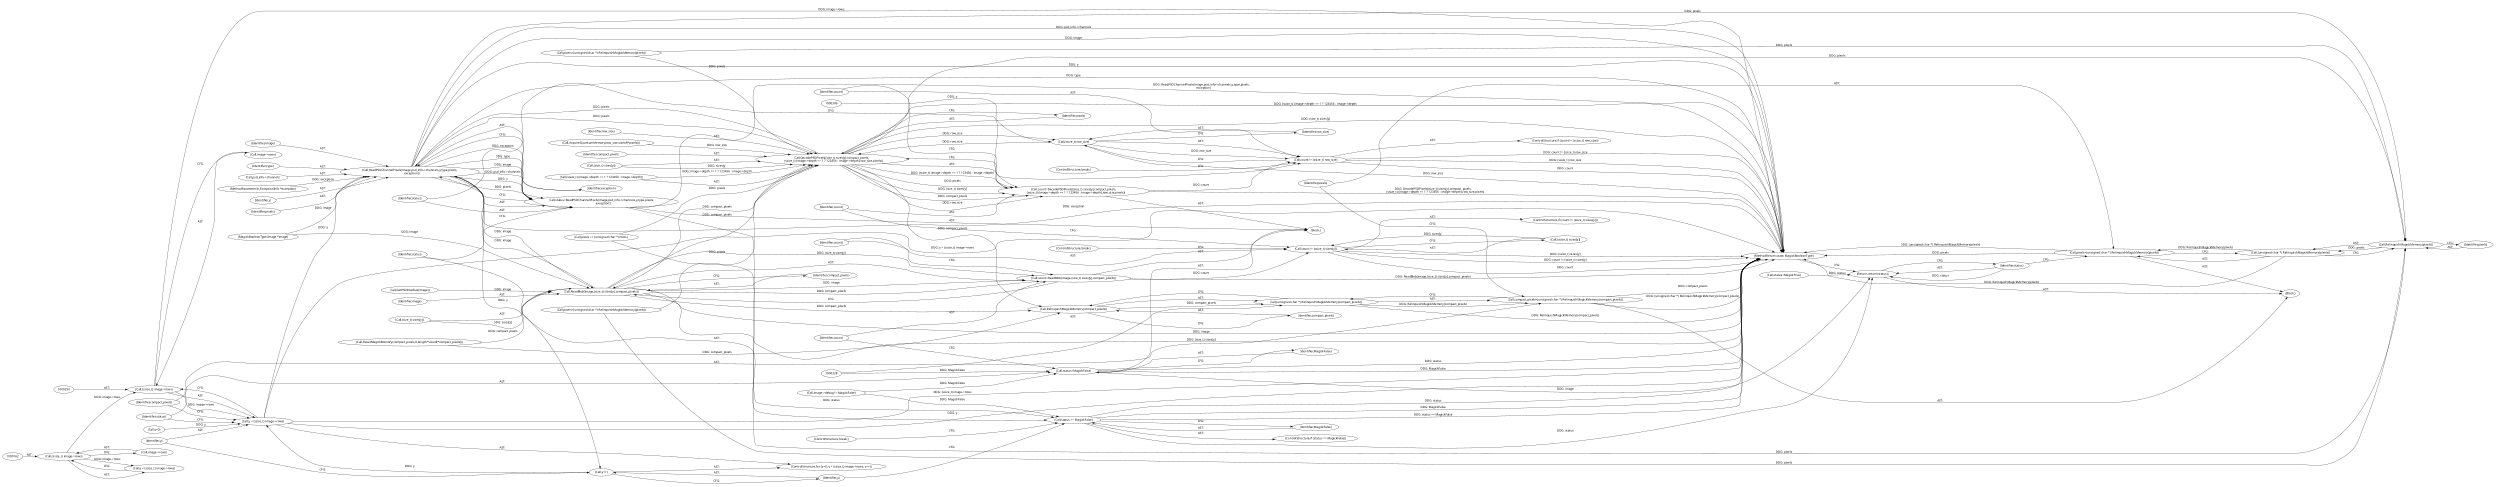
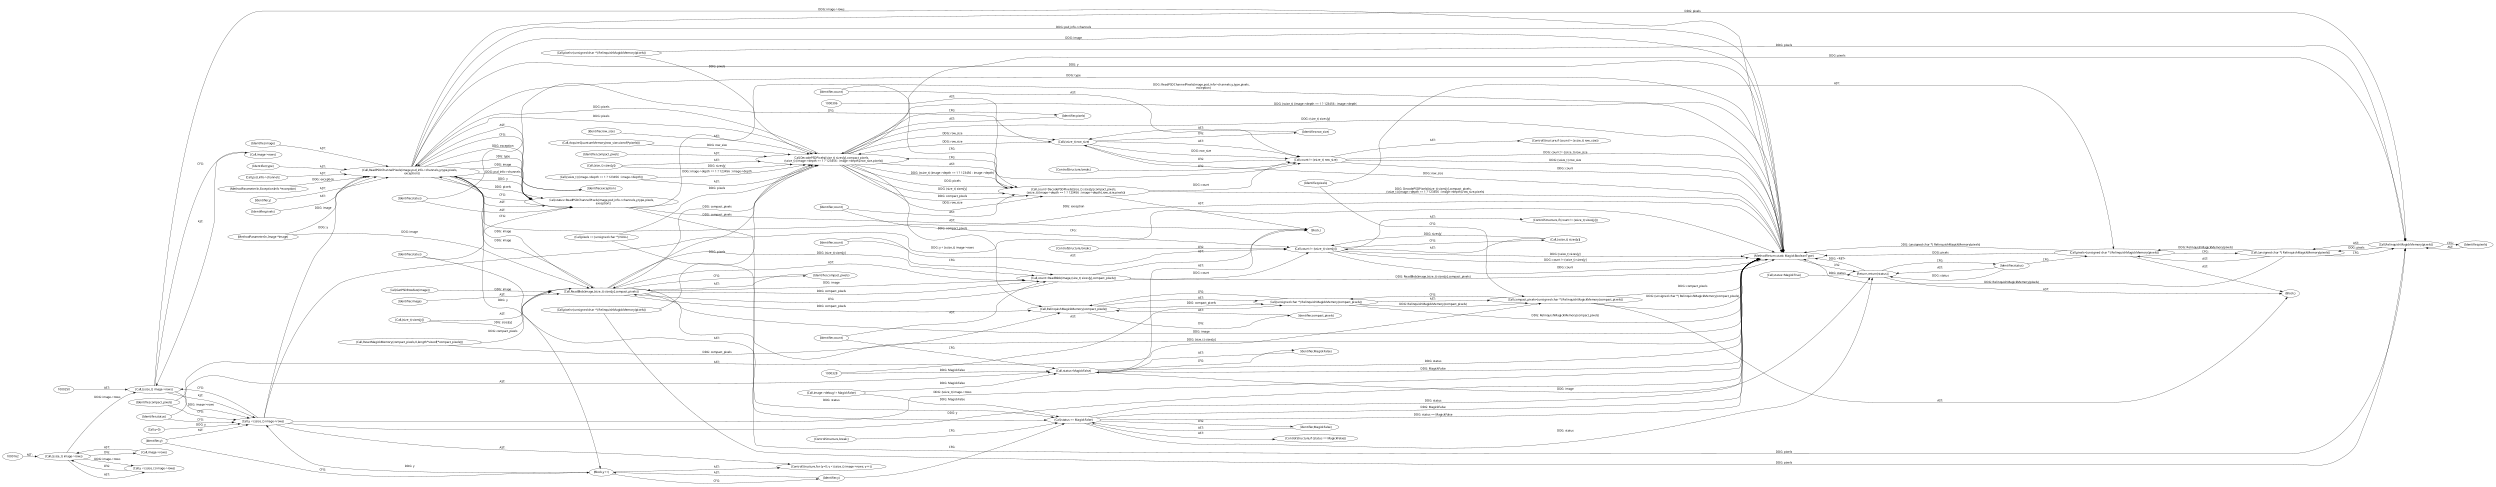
edge "1000306" -> "(Call,(ssize_t) row_size)": label "DDG: y" -> "AST: "
node "(MagickBooleanType,Image *image)": label "(MagickBooleanType,Image *image)" -> "(MethodParameterIn,Image *image)"
edge "(Return,return(status);)" -> "(MethodReturn,static MagickBooleanType)": added, label "DDG: <RET>"
node "(Call,y++)": label "(Call,y++)" -> "(Block,y++)"
